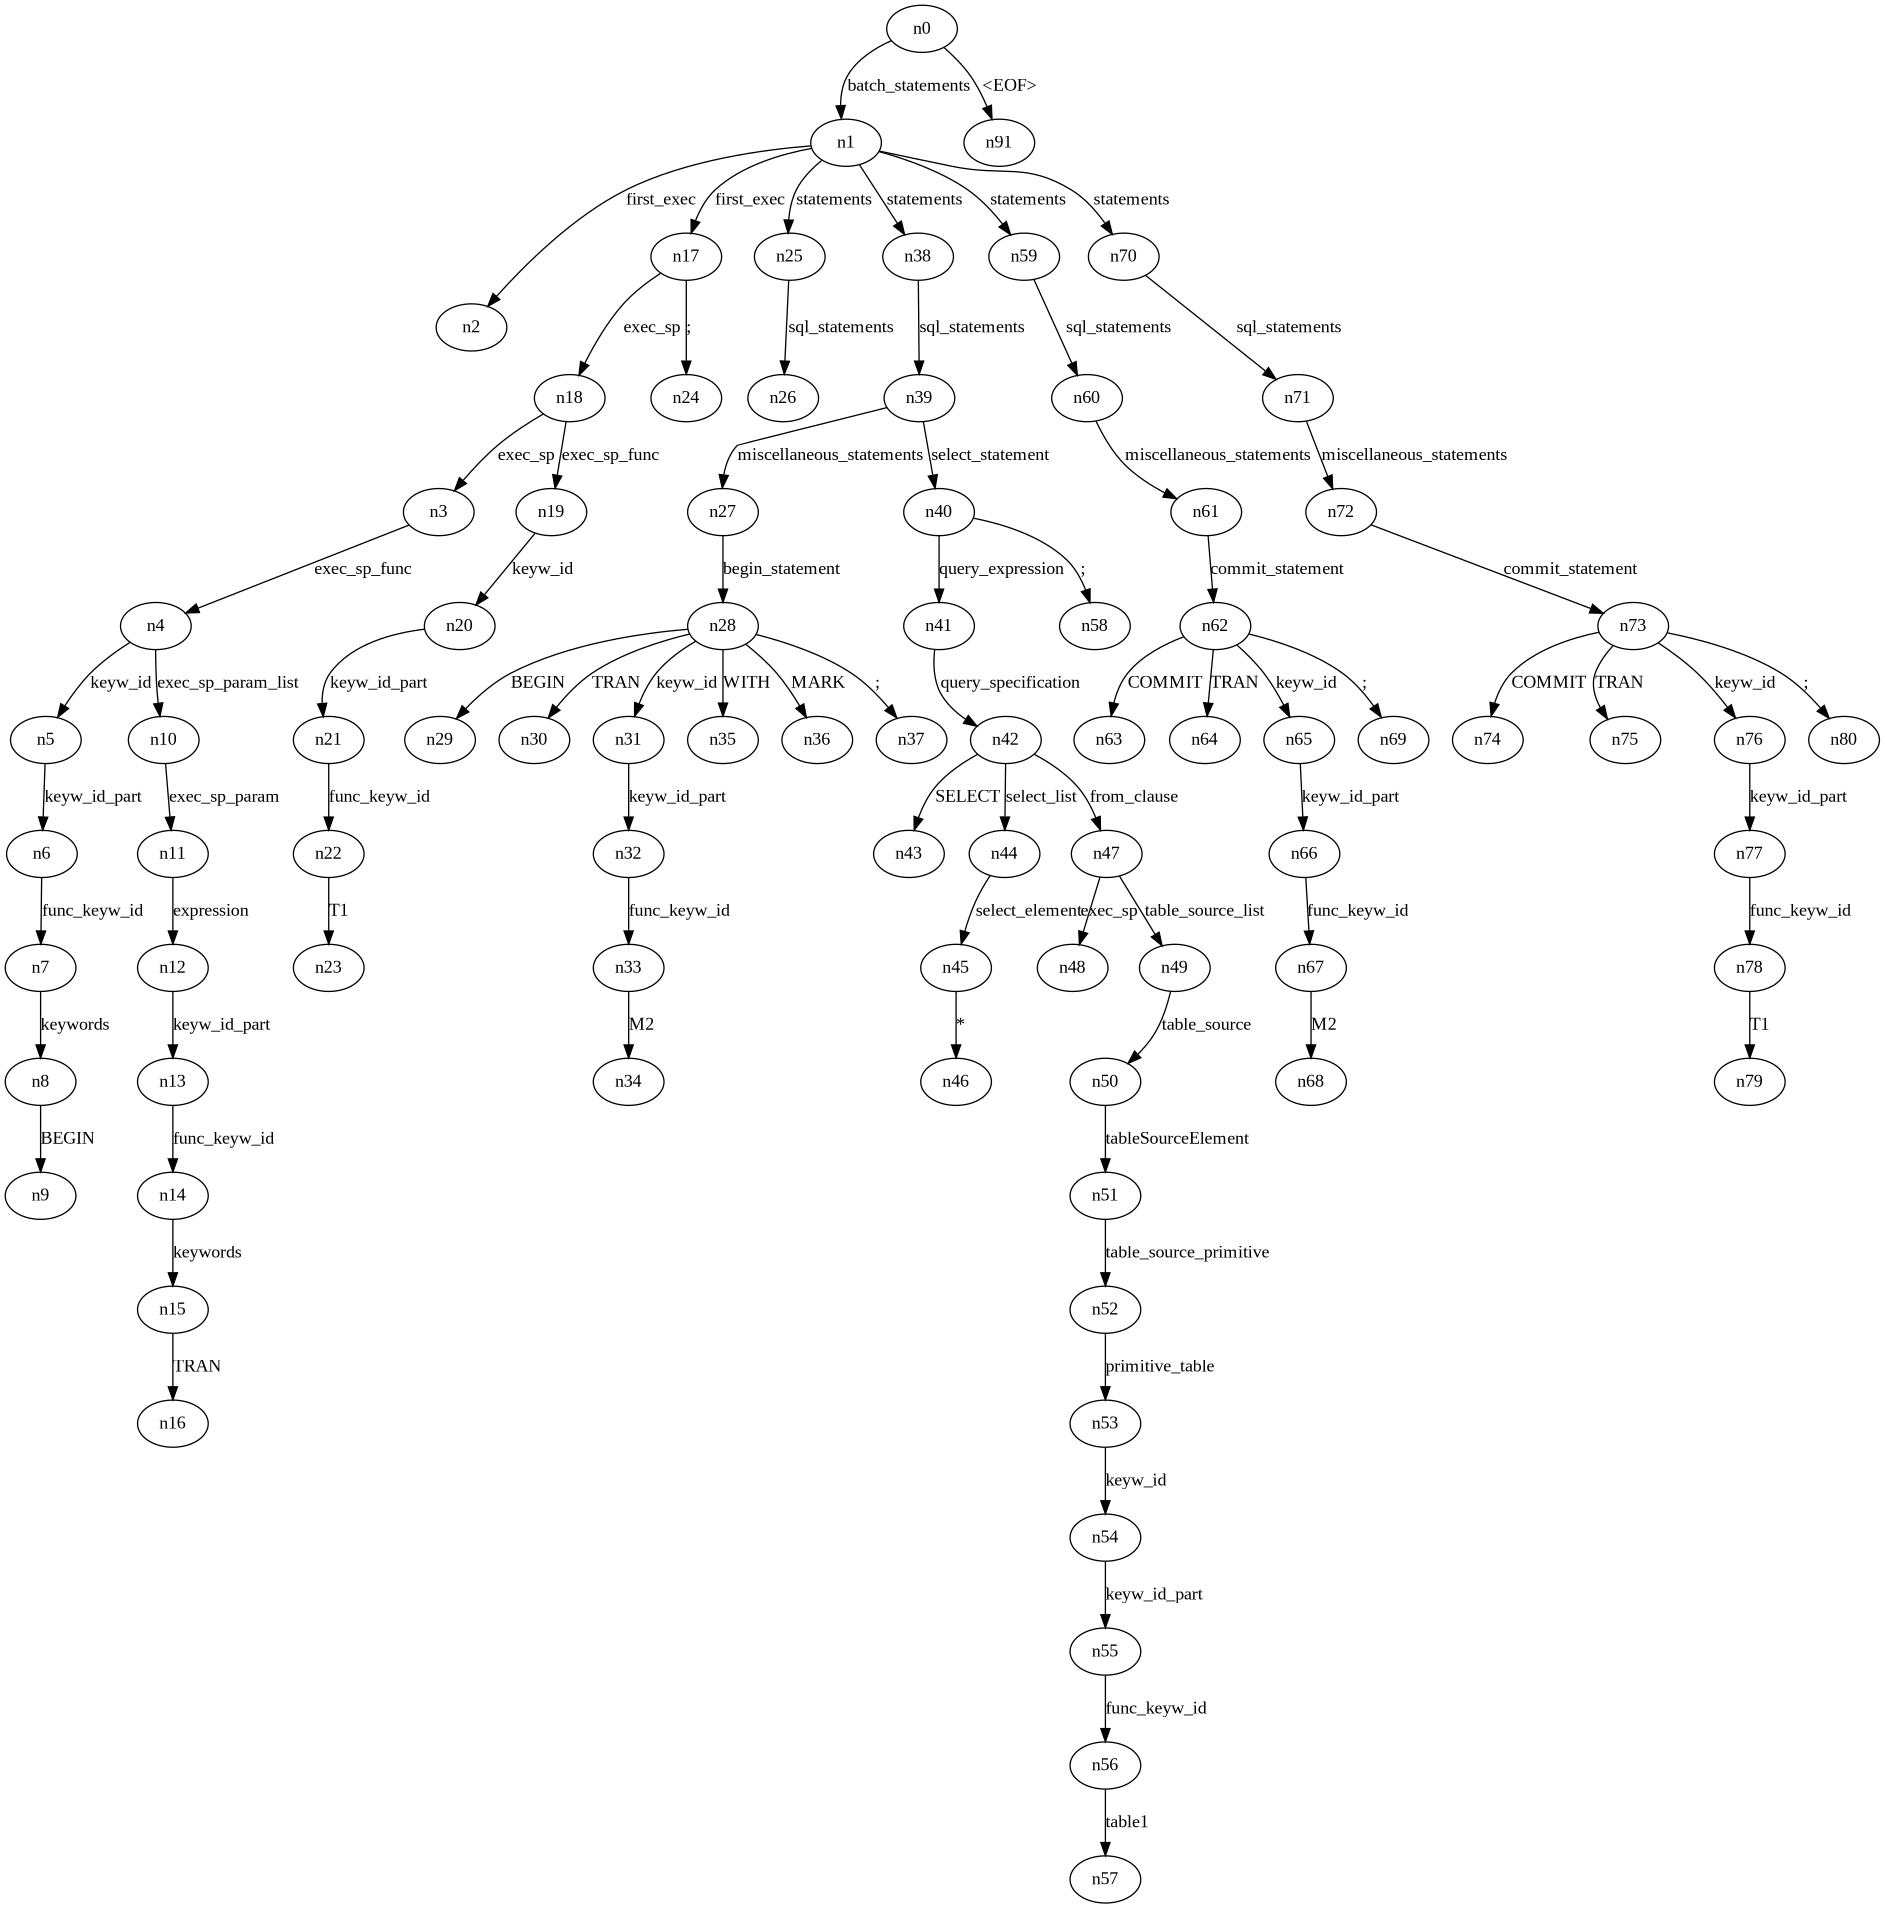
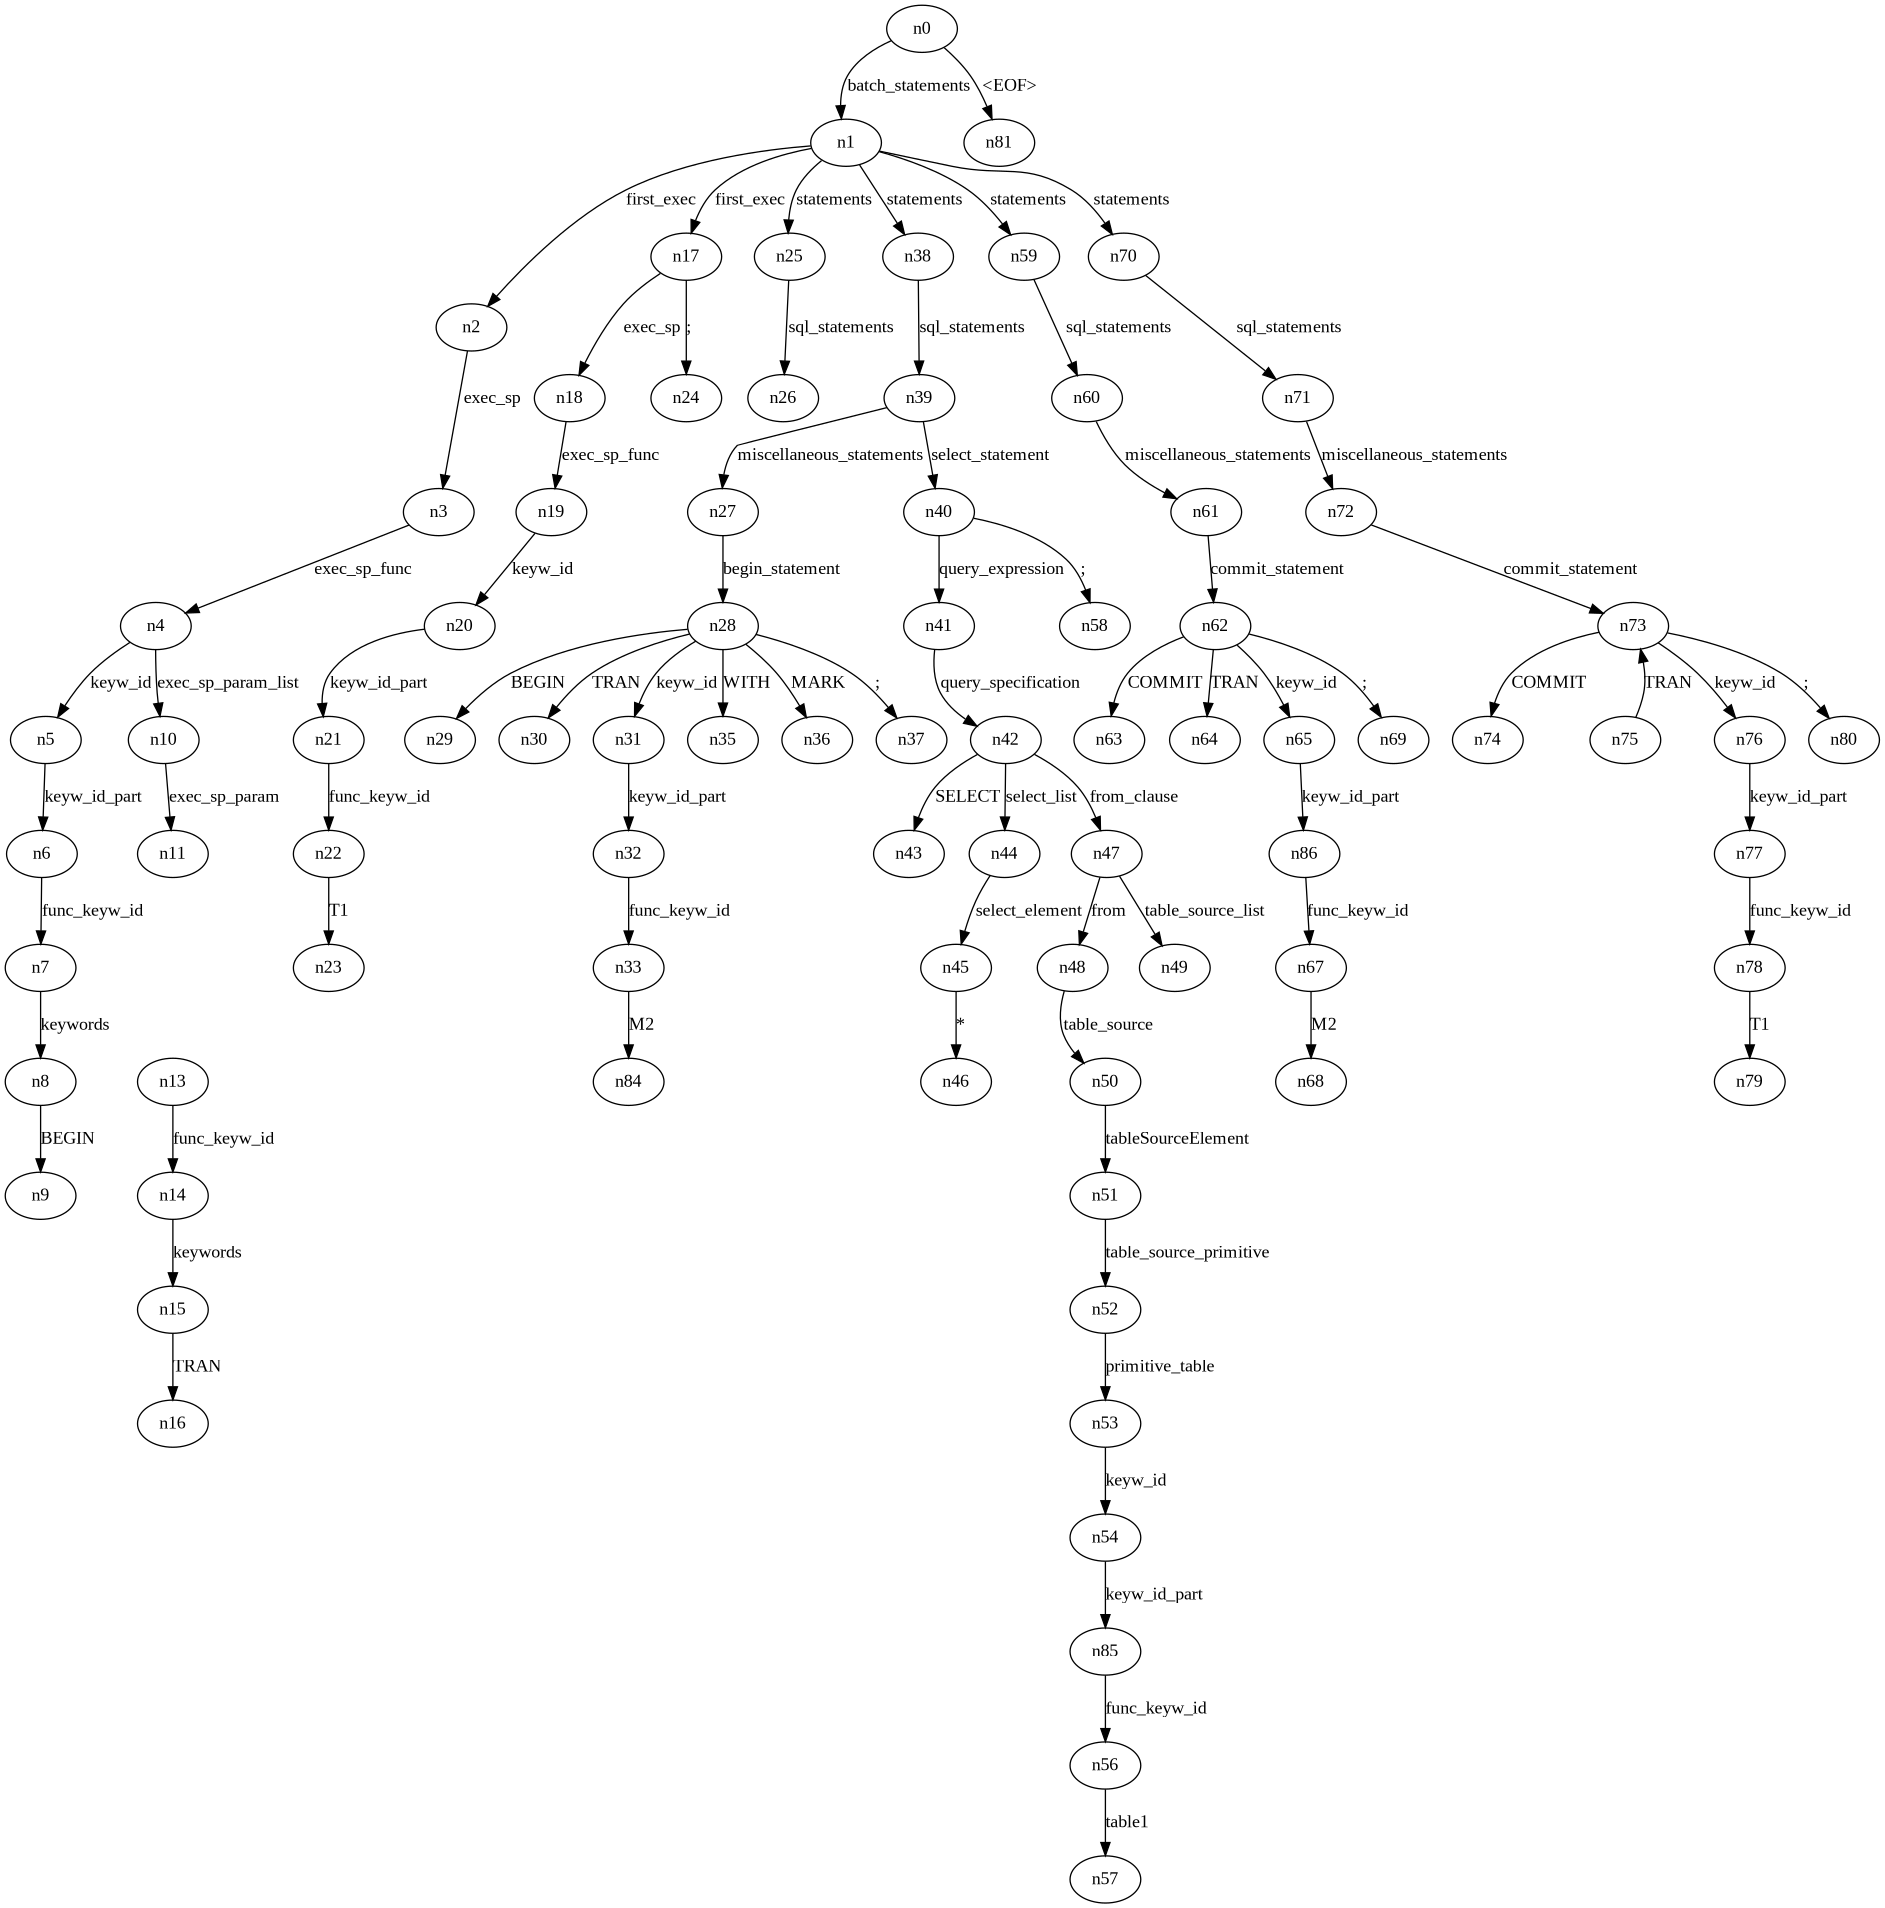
node "n91": label "n91" -> "n81"
edge "n18" -> "n3": now "n2" -> "n3"
edge "n73" -> "n75": reversed
node "n66": label "n66" -> "n86"
edge "n47" -> "n48": label "exec_sp" -> "from"
node "n12": removed
edge "n49" -> "n50": now "n48" -> "n50"
node "n34": label "n34" -> "n84"
node "n55": label "n55" -> "n85"
